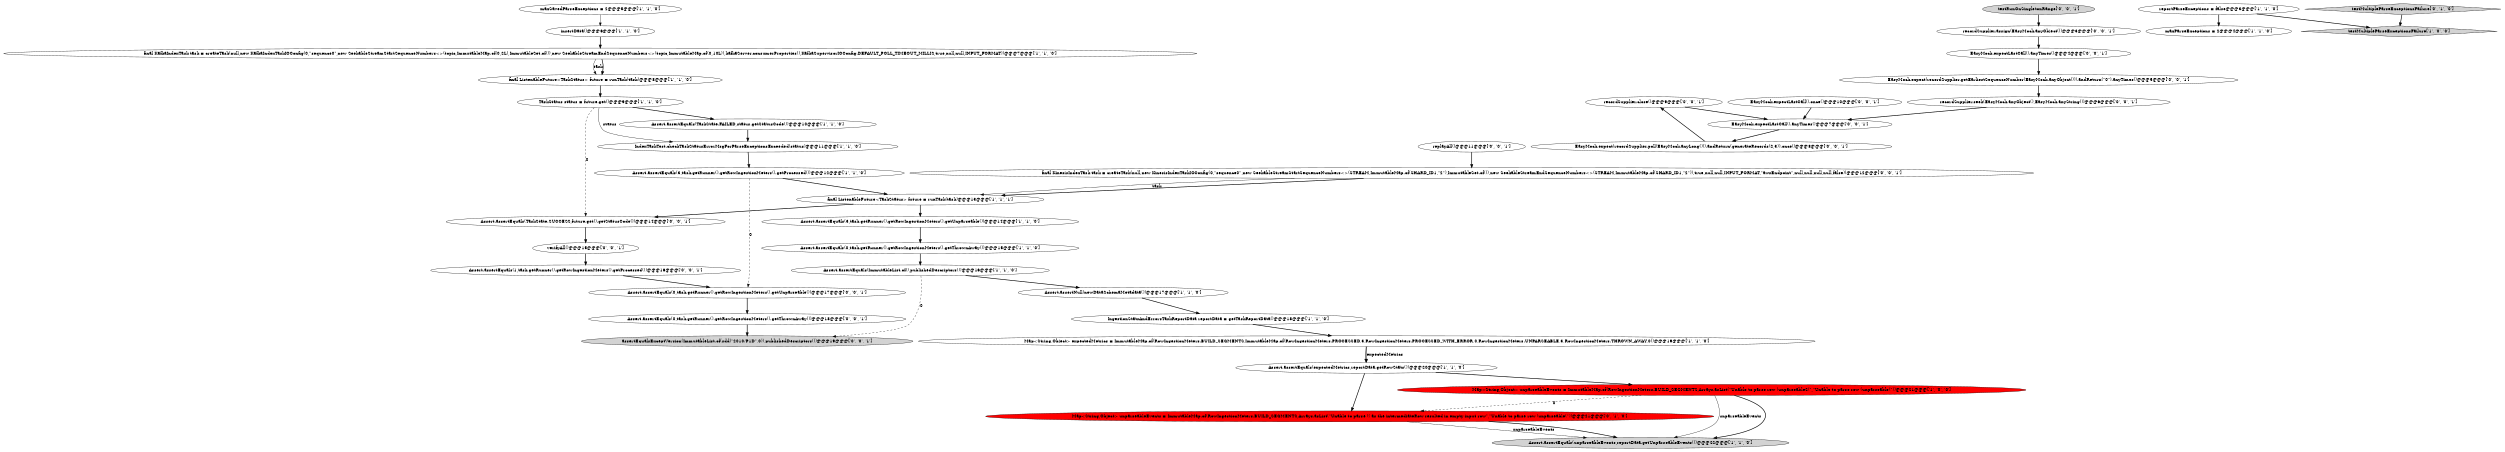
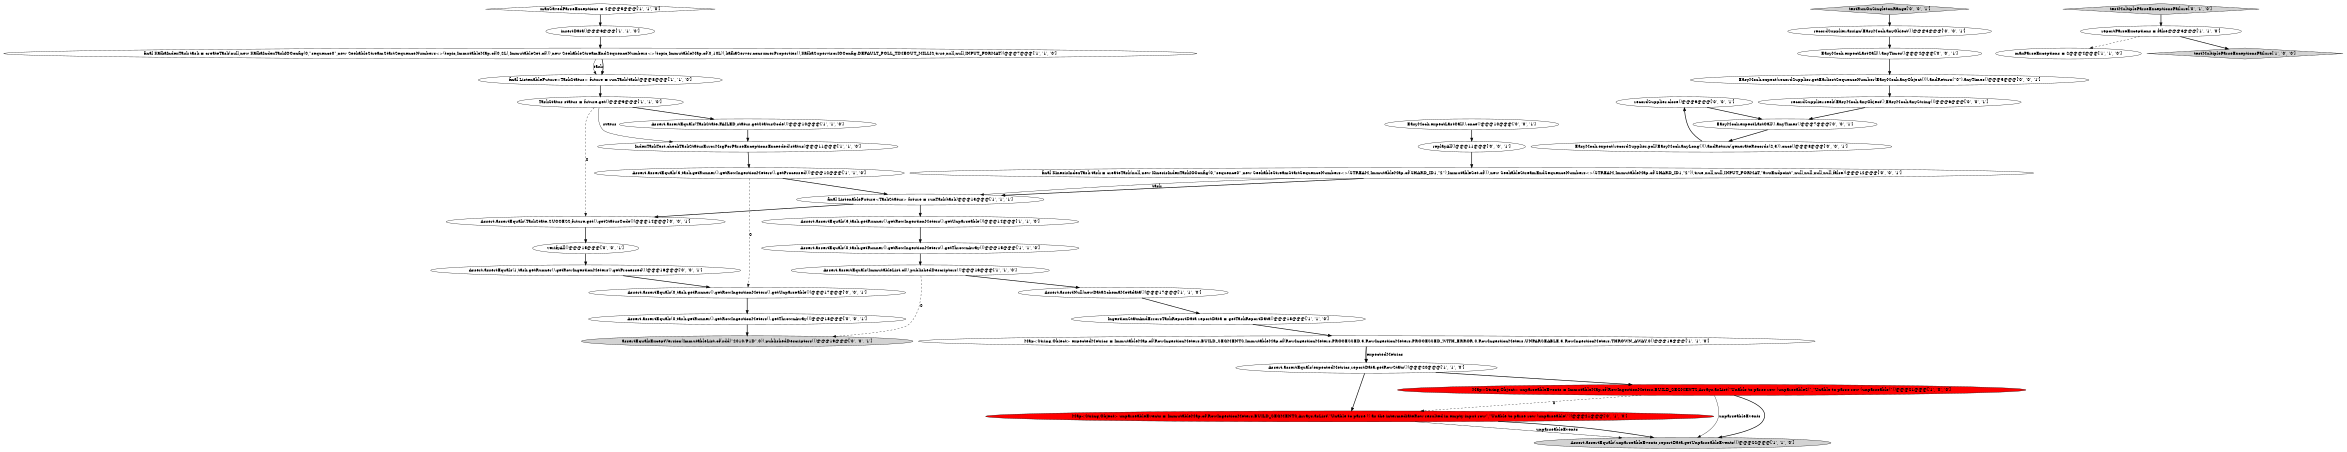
node "maxSavedParseExceptions = 2@@@5@@@['1', '1', '0']": shape ellipse -> diamond
node "testRunOnSingletonRange['0', '0', '1']": shape ellipse -> diamond
edge "maxSavedParseExceptions = 2@@@5@@@['1', '1', '0']" -> "insertData()@@@6@@@['1', '1', '0']": style solid -> bold
edge "reportParseExceptions = false@@@3@@@['1', '1', '0']" -> "maxParseExceptions = 2@@@4@@@['1', '1', '0']": style bold -> dashed
edge "testMultipleParseExceptionsFailure['0', '1', '0']" -> "testMultipleParseExceptionsFailure['1', '0', '0']": now "testMultipleParseExceptionsFailure['0', '1', '0']" -> "reportParseExceptions = false@@@3@@@['1', '1', '0']"
edge "EasyMock.expectLastCall().once()@@@10@@@['0', '0', '1']" -> "EasyMock.expectLastCall().anyTimes()@@@7@@@['0', '0', '1']": now "EasyMock.expectLastCall().once()@@@10@@@['0', '0', '1']" -> "replayAll()@@@11@@@['0', '0', '1']"
